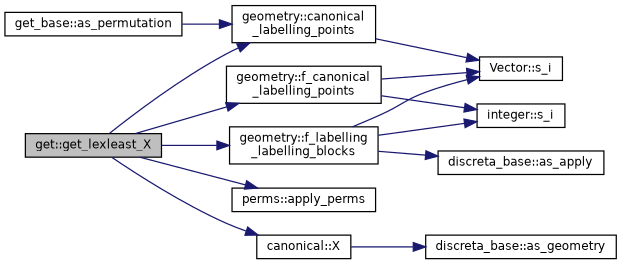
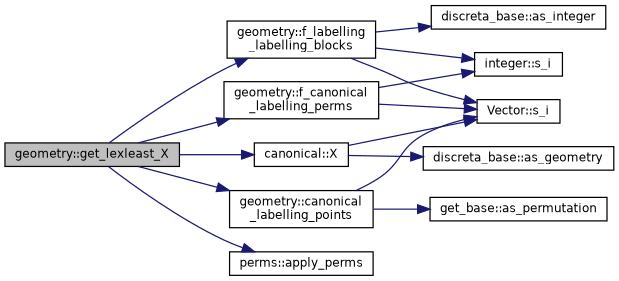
edge "get_base::as_permutation" -> "geometry::canonical _labelling_points": reversed
node "geometry::f_canonical _labelling_points": label "geometry::f_canonical _labelling_points" -> "geometry::f_canonical _labelling_perms"
edge "canonical::X" -> "Vector::s_i": added
node "get::get_lexleast_X": label "get::get_lexleast_X" -> "geometry::get_lexleast_X"
node "discreta_base::as_apply": label "discreta_base::as_apply" -> "discreta_base::as_integer"
